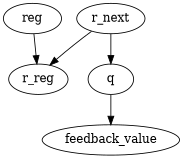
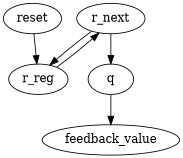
node "reg": label "reg" -> "reset"
edge "r_reg" -> "r_next": added
